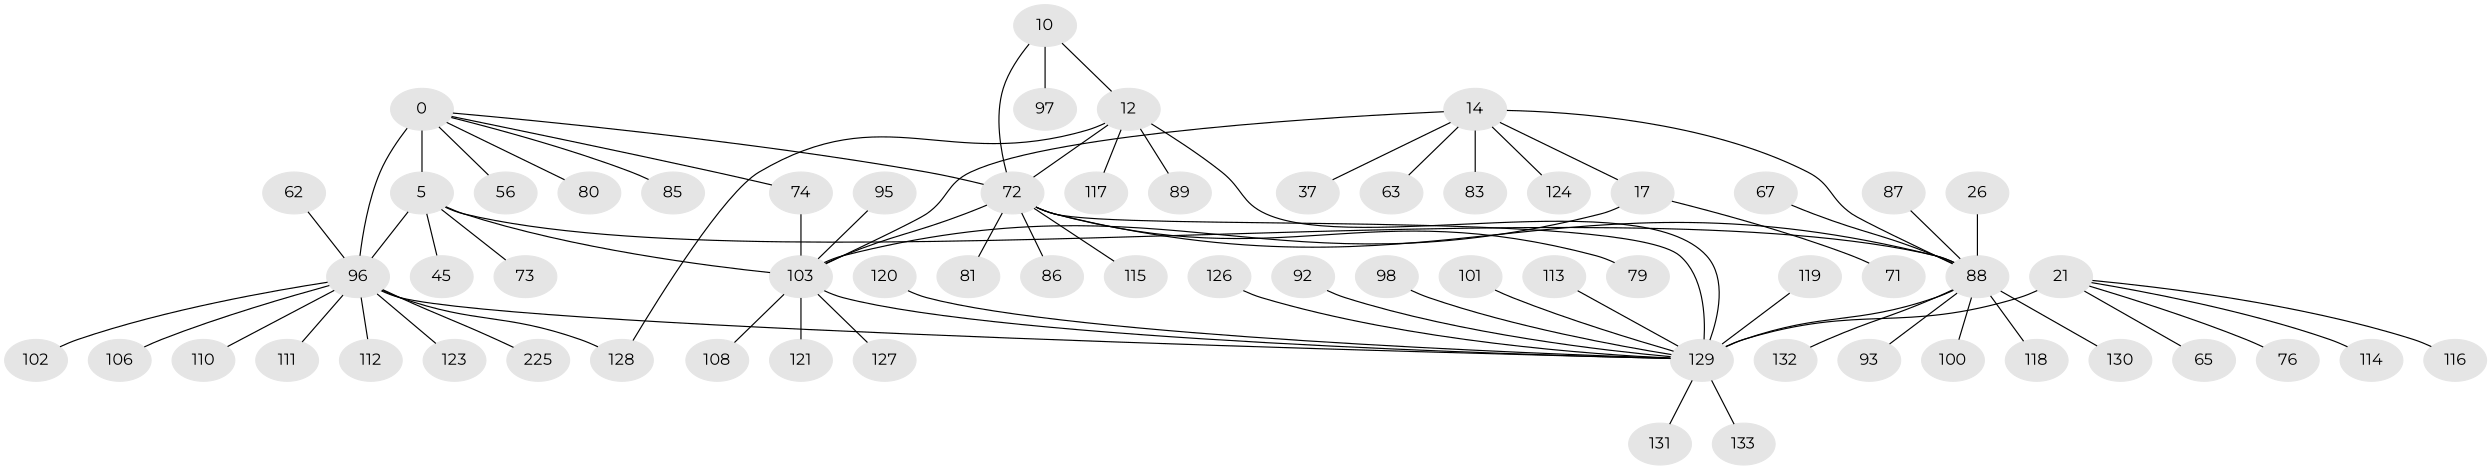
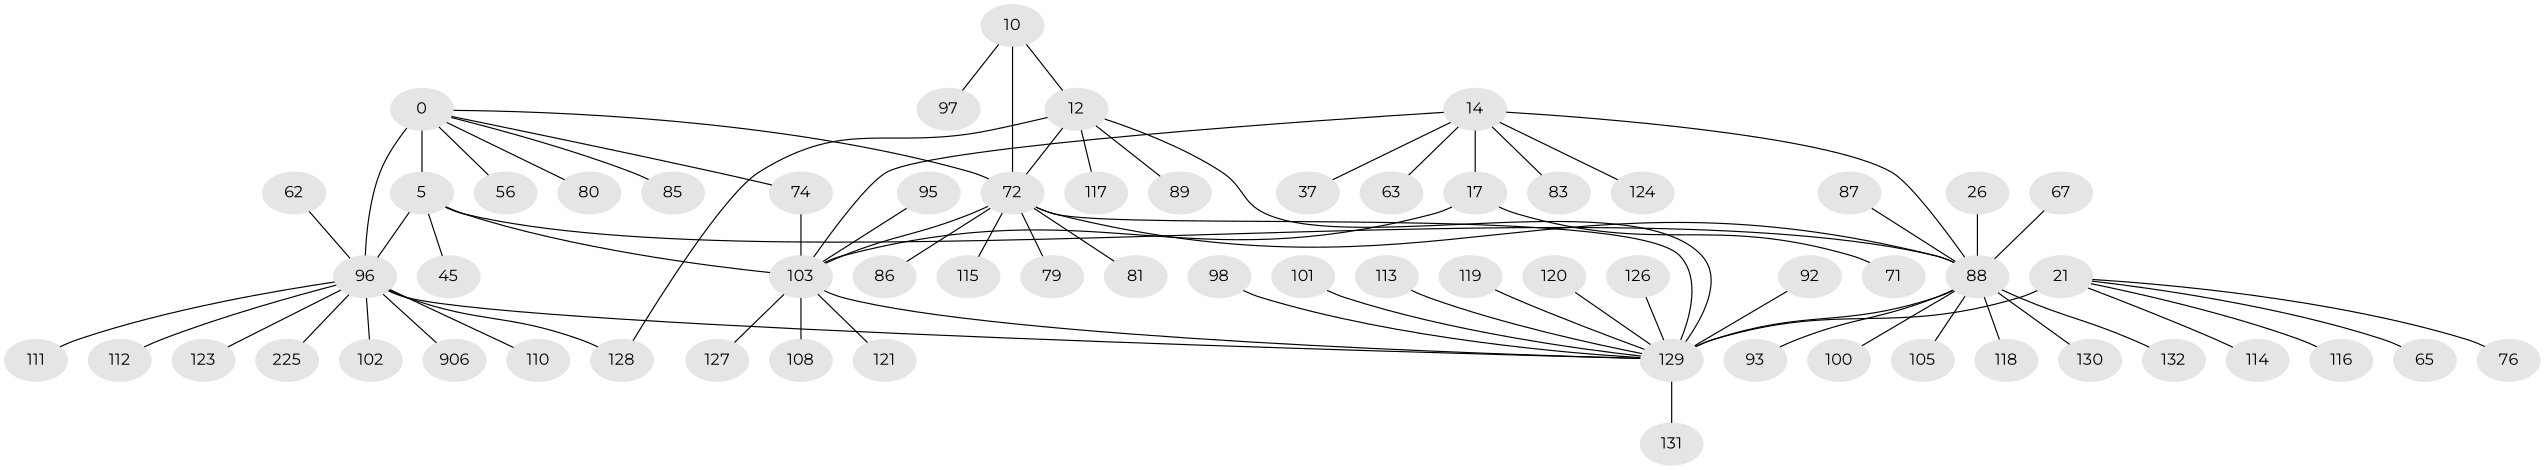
node "73": removed
node "106": label "106" -> "906"
node "105": added
node "133": removed
